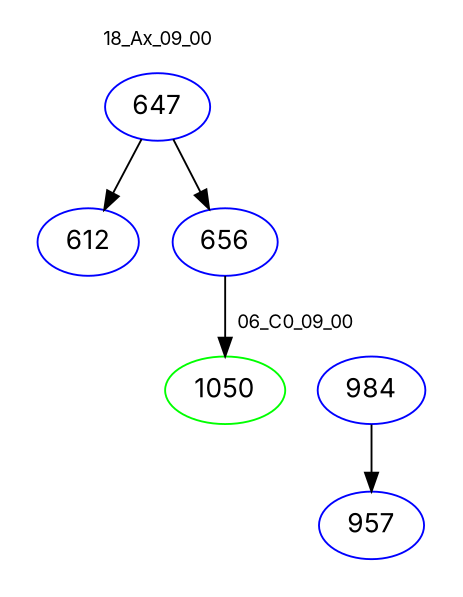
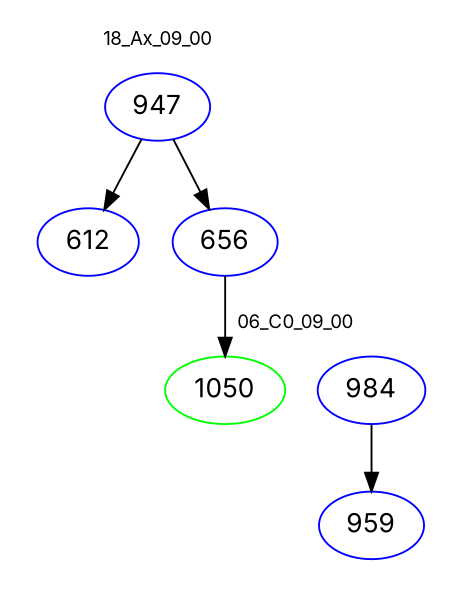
node "647": label "647" -> "947"
node "957": label "957" -> "959"
